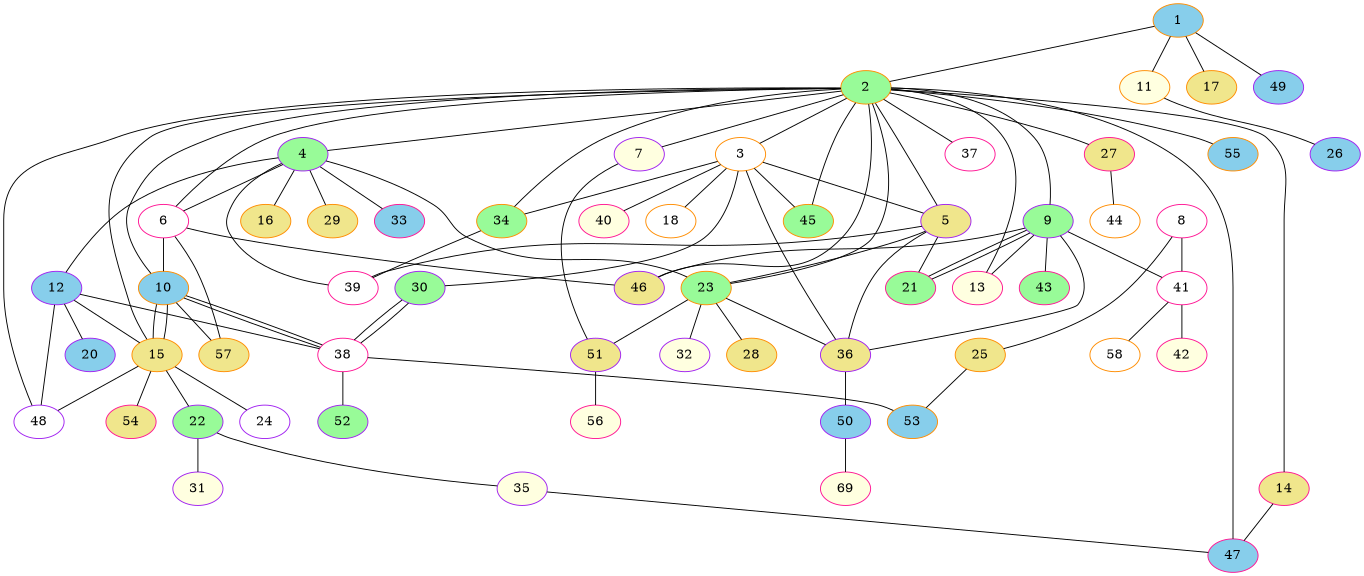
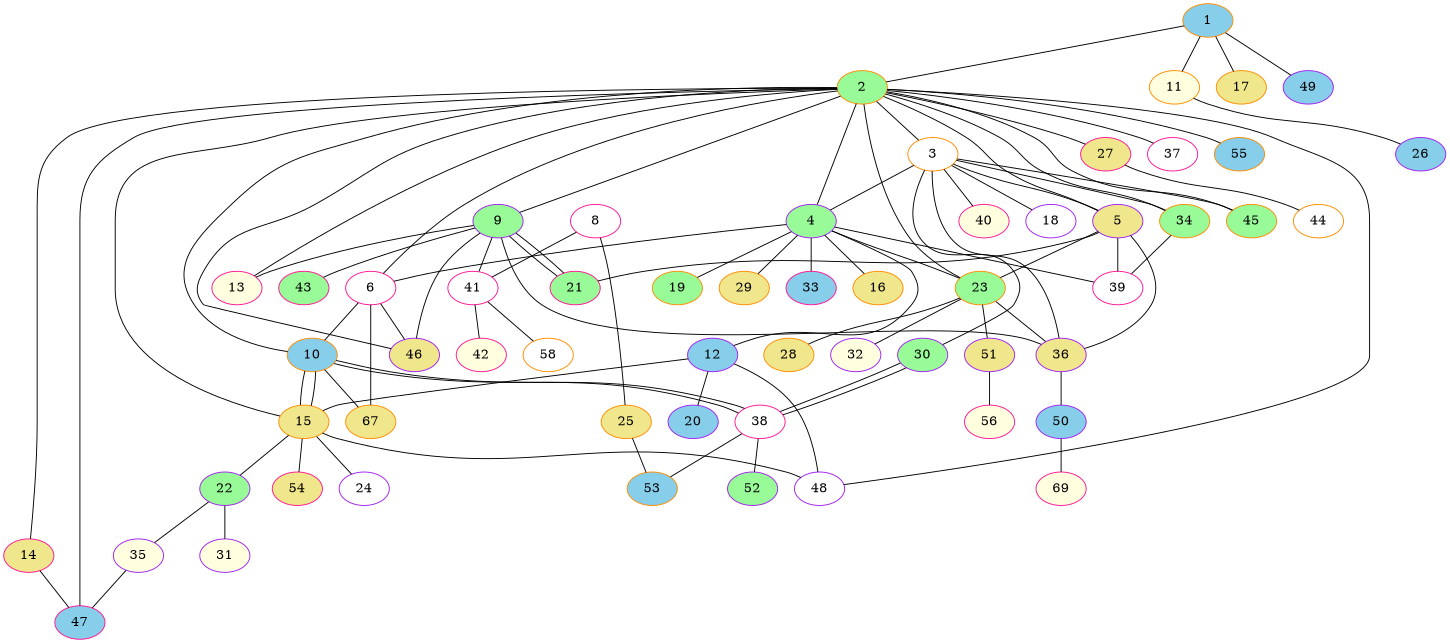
node "7": removed
edge "3" -- "4": added
node "18": color darkorange -> purple
node "19": added
edge "12" -- "38": removed
node "57": label "57" -> "67"
